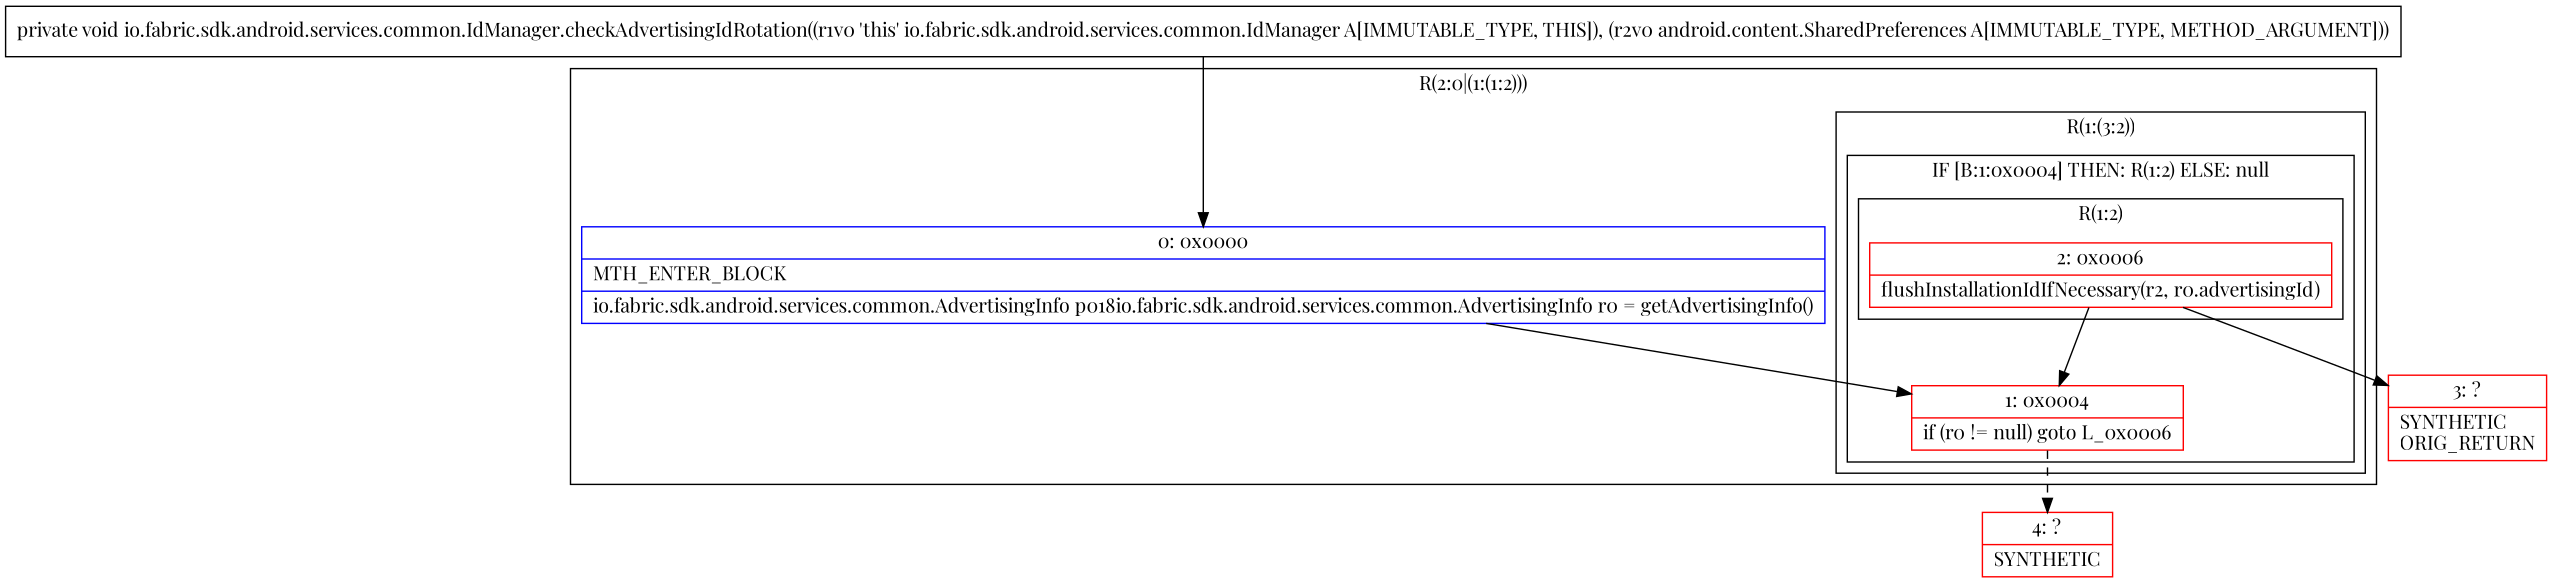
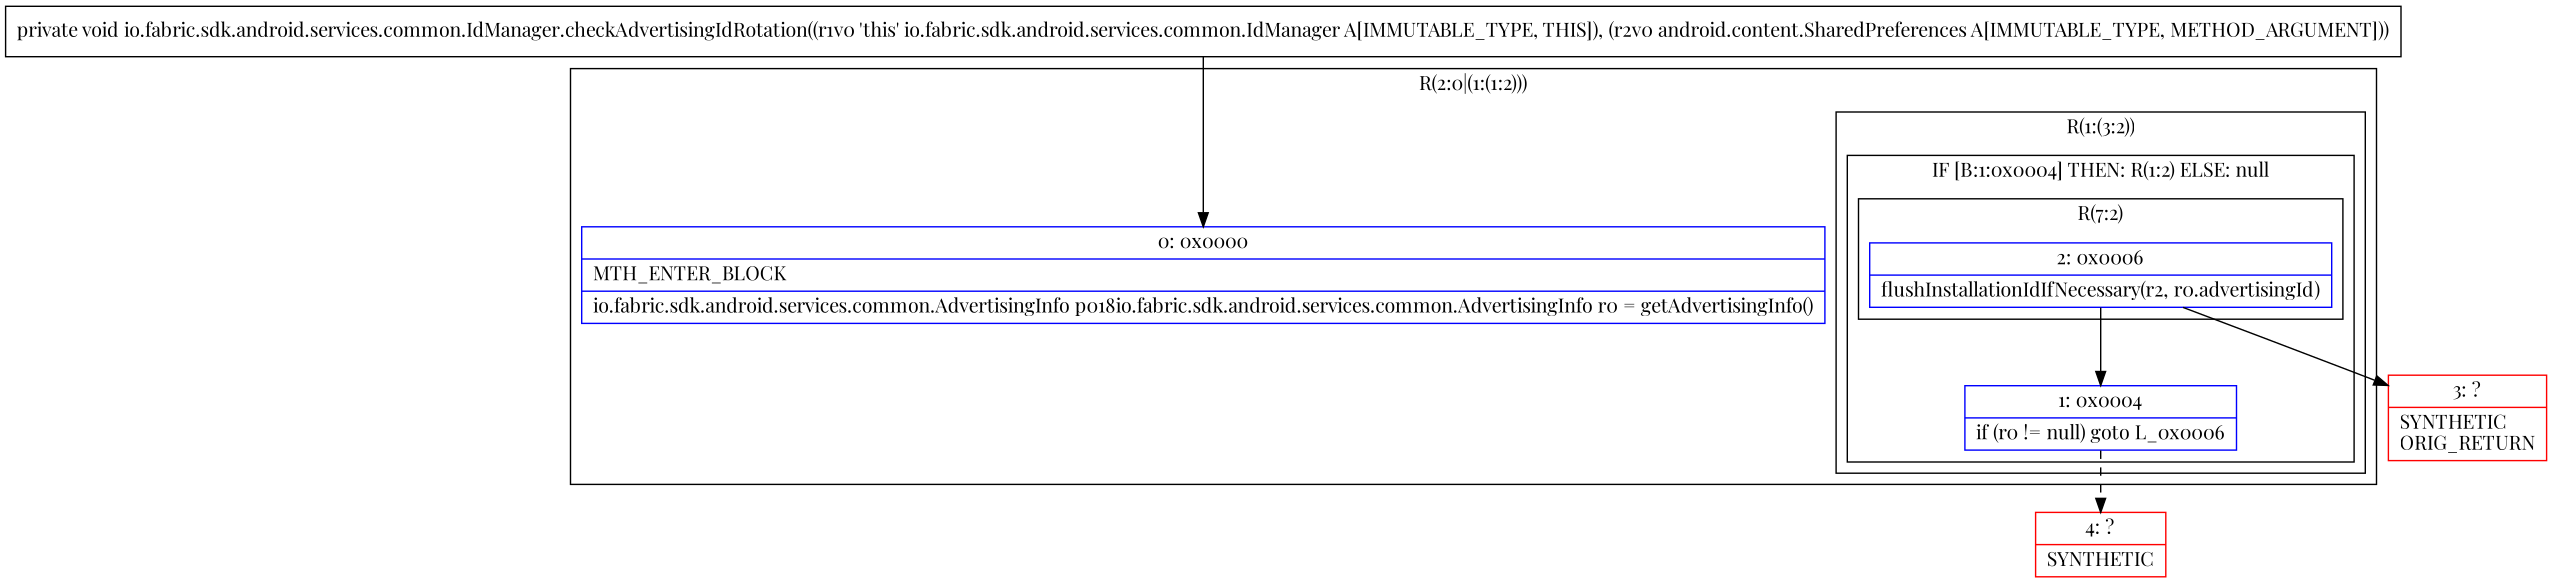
cluster "R(1:2)": label "R(1:2)" -> "R(7:2)"
node "2: 0x0006": color red -> blue
edge "0: 0x0000" -> "1: 0x0004": removed
node "1: 0x0004": color red -> blue
